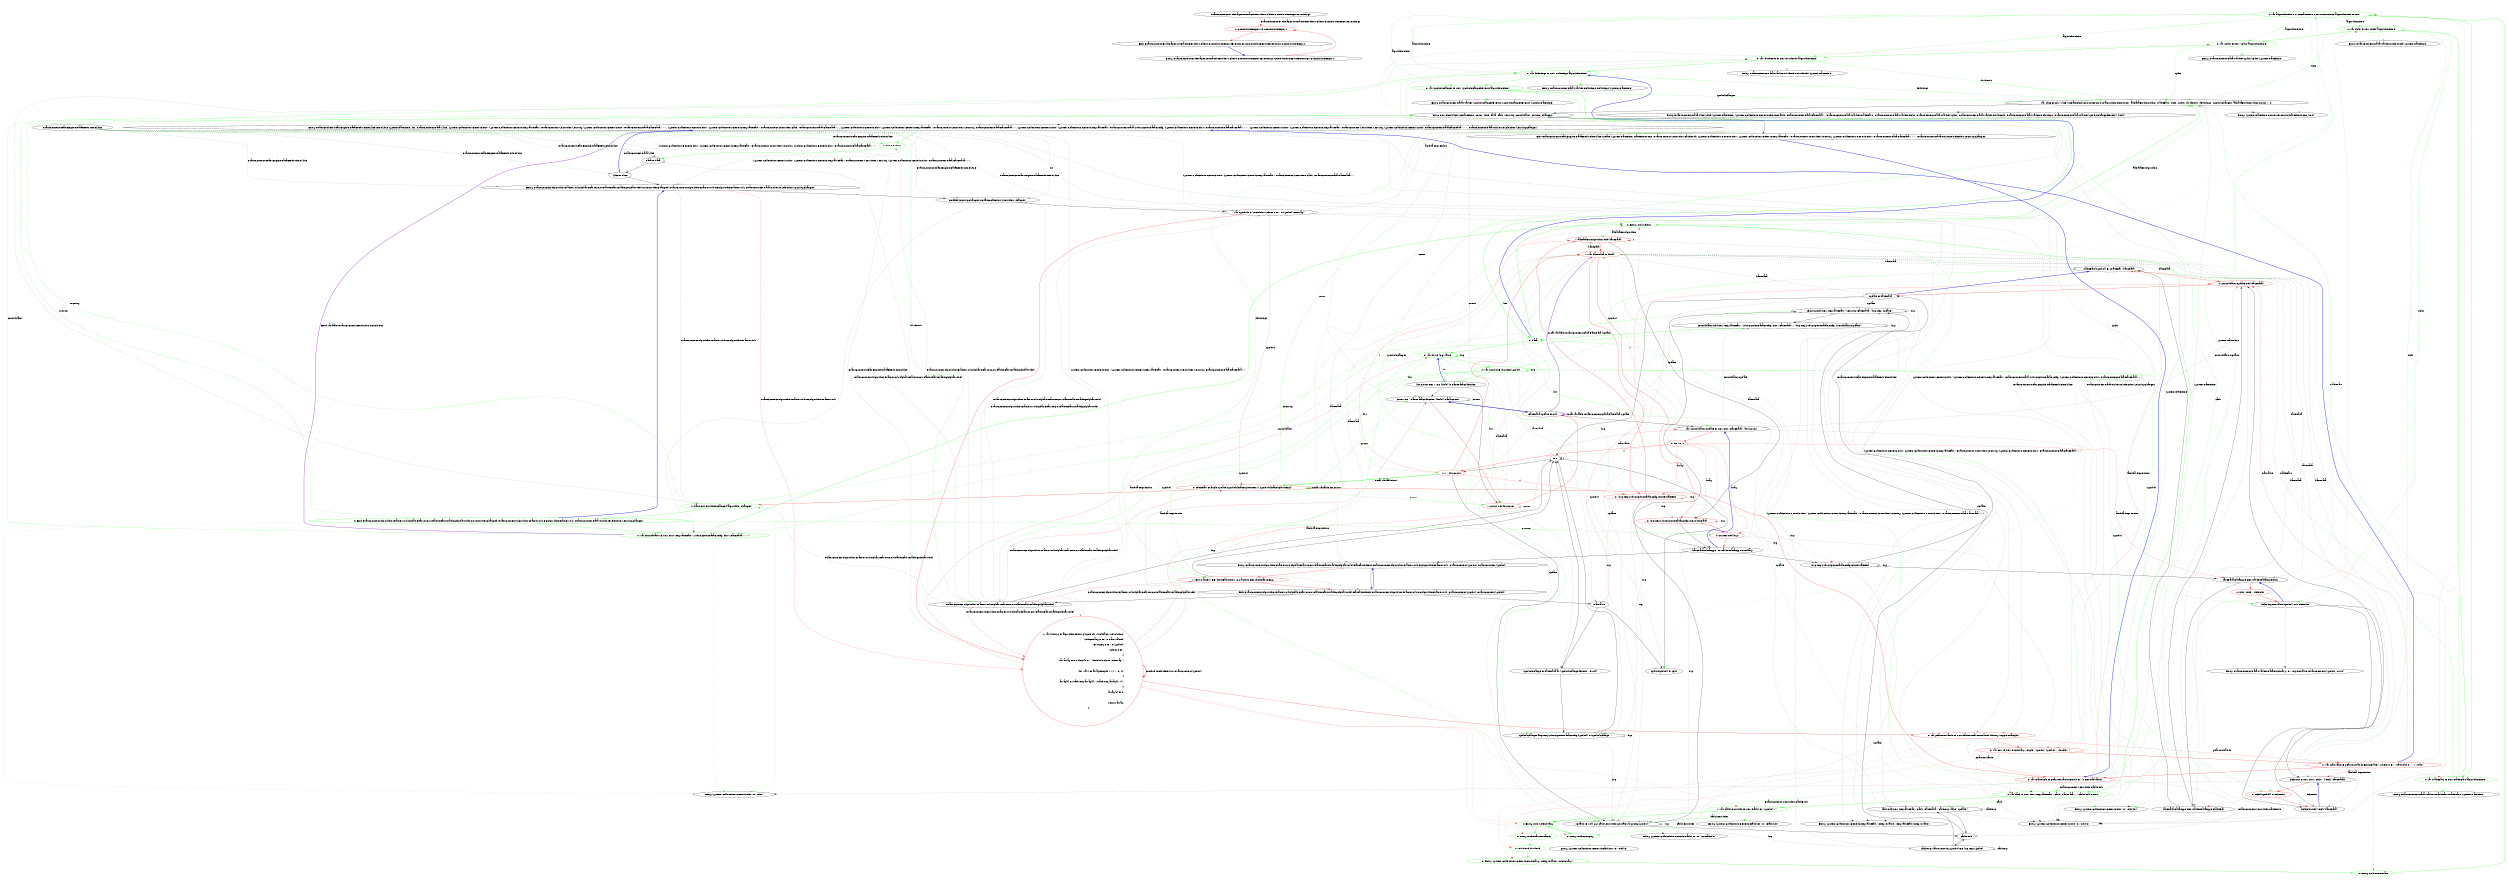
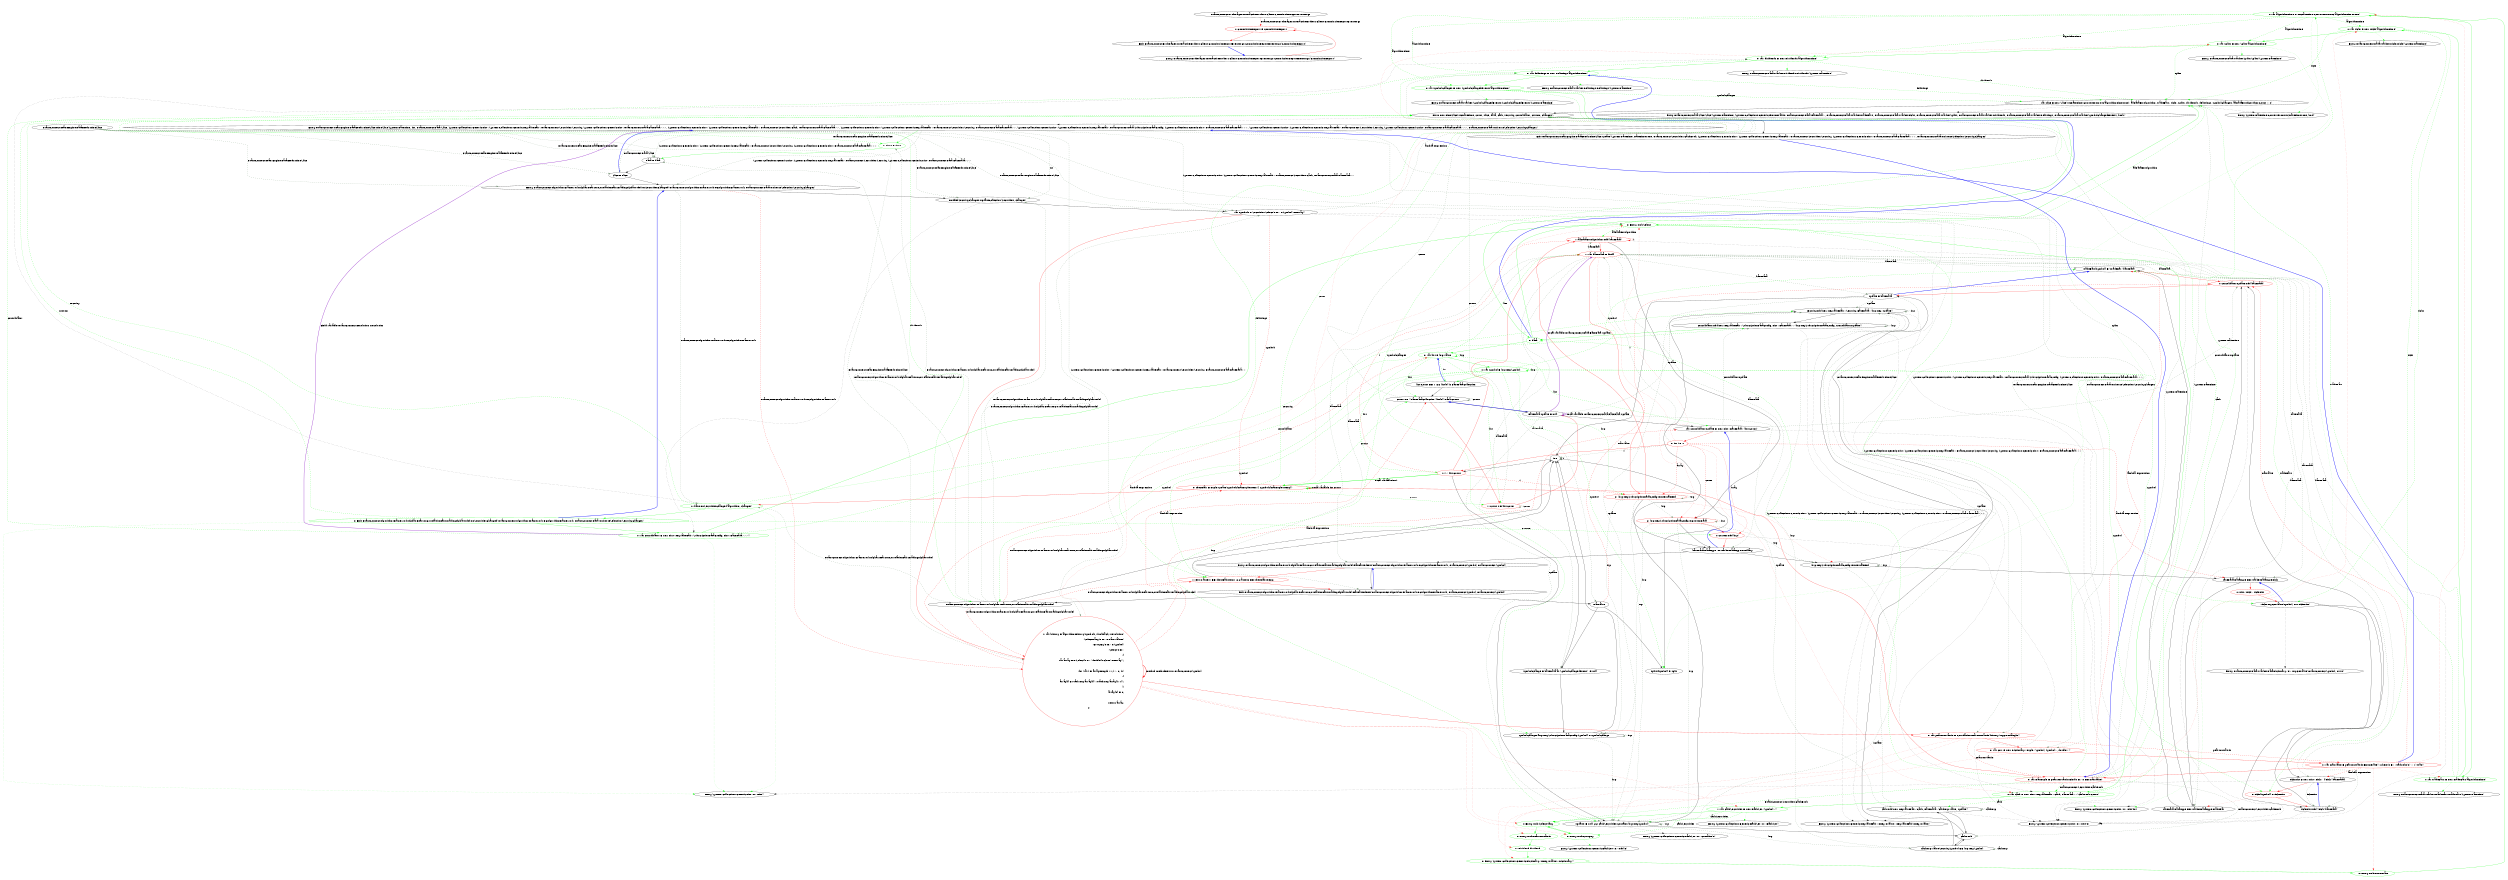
edge "1: var baseData = list[i]" -> "2: kvp.Key.SubscriptionDataConfig.IsCustomData": style solid -> dotted
edge "list.Count == 1 && list[0] is BaseDataCollection" -> "1: count += list.Count": removed
edge "0: int i = 0" -> "2: kvp.Key.SubscriptionDataConfig.IsCustomData": label "array" -> "count"
